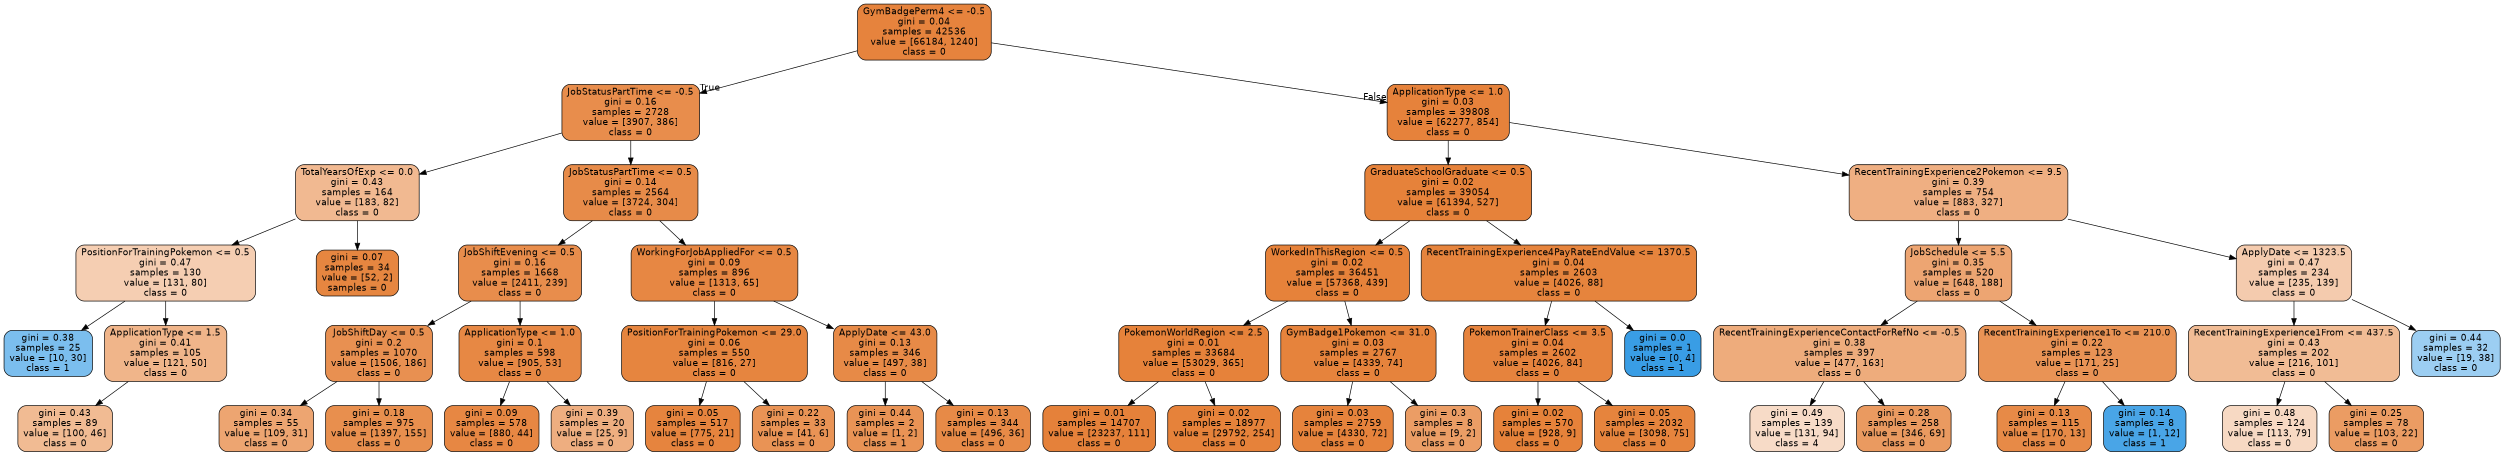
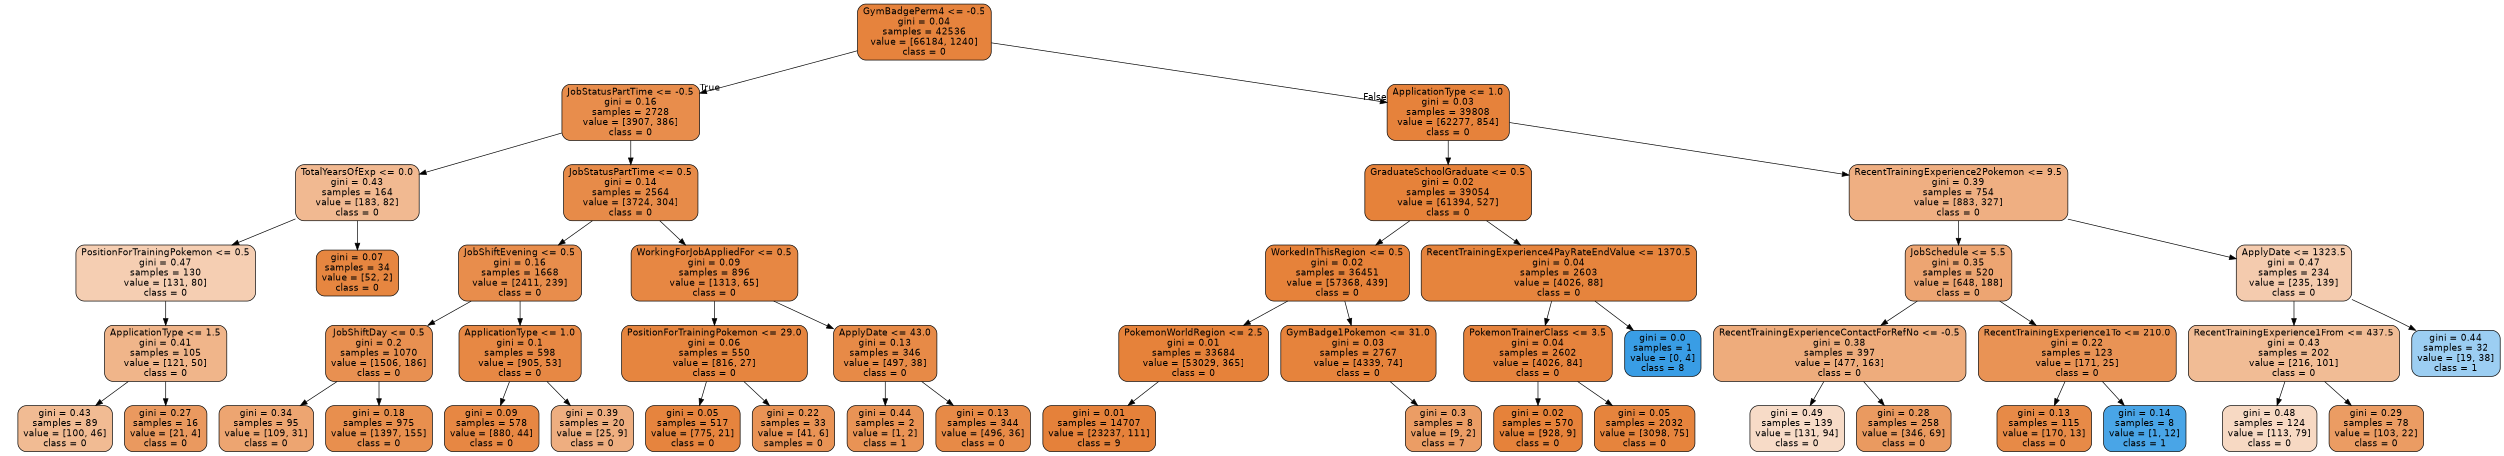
node "gini = 0.07 samples = 34 value = [52, 2] samples = 0": label "gini = 0.07 samples = 34 value = [52, 2] samples = 0" -> "gini = 0.07 samples = 34 value = [52, 2] class = 0"
node "gini = 0.38 samples = 25 value = [10, 30] class = 1": removed
node "gini = 0.0 samples = 1 value = [0, 4] class = 1": label "gini = 0.0 samples = 1 value = [0, 4] class = 1" -> "gini = 0.0 samples = 1 value = [0, 4] class = 8"
node "gini = 0.44 samples = 32 value = [19, 38] class = 0": label "gini = 0.44 samples = 32 value = [19, 38] class = 0" -> "gini = 0.44 samples = 32 value = [19, 38] class = 1"
node "gini = 0.27 samples = 16 value = [21, 4] class = 0": added
node "gini = 0.34 samples = 55 value = [109, 31] class = 0": label "gini = 0.34 samples = 55 value = [109, 31] class = 0" -> "gini = 0.34 samples = 95 value = [109, 31] class = 0"
node "gini = 0.22 samples = 33 value = [41, 6] class = 0": label "gini = 0.22 samples = 33 value = [41, 6] class = 0" -> "gini = 0.22 samples = 33 value = [41, 6] samples = 0"
node "gini = 0.01 samples = 14707 value = [23237, 111] class = 0": label "gini = 0.01 samples = 14707 value = [23237, 111] class = 0" -> "gini = 0.01 samples = 14707 value = [23237, 111] class = 9"
node "gini = 0.02 samples = 18977 value = [29792, 254] class = 0": removed
node "gini = 0.03 samples = 2759 value = [4330, 72] class = 0": removed
node "gini = 0.3 samples = 8 value = [9, 2] class = 0": label "gini = 0.3 samples = 8 value = [9, 2] class = 0" -> "gini = 0.3 samples = 8 value = [9, 2] class = 7"
node "gini = 0.49 samples = 139 value = [131, 94] class = 4": label "gini = 0.49 samples = 139 value = [131, 94] class = 4" -> "gini = 0.49 samples = 139 value = [131, 94] class = 0"
node "gini = 0.25 samples = 78 value = [103, 22] class = 0": label "gini = 0.25 samples = 78 value = [103, 22] class = 0" -> "gini = 0.29 samples = 78 value = [103, 22] class = 0"
